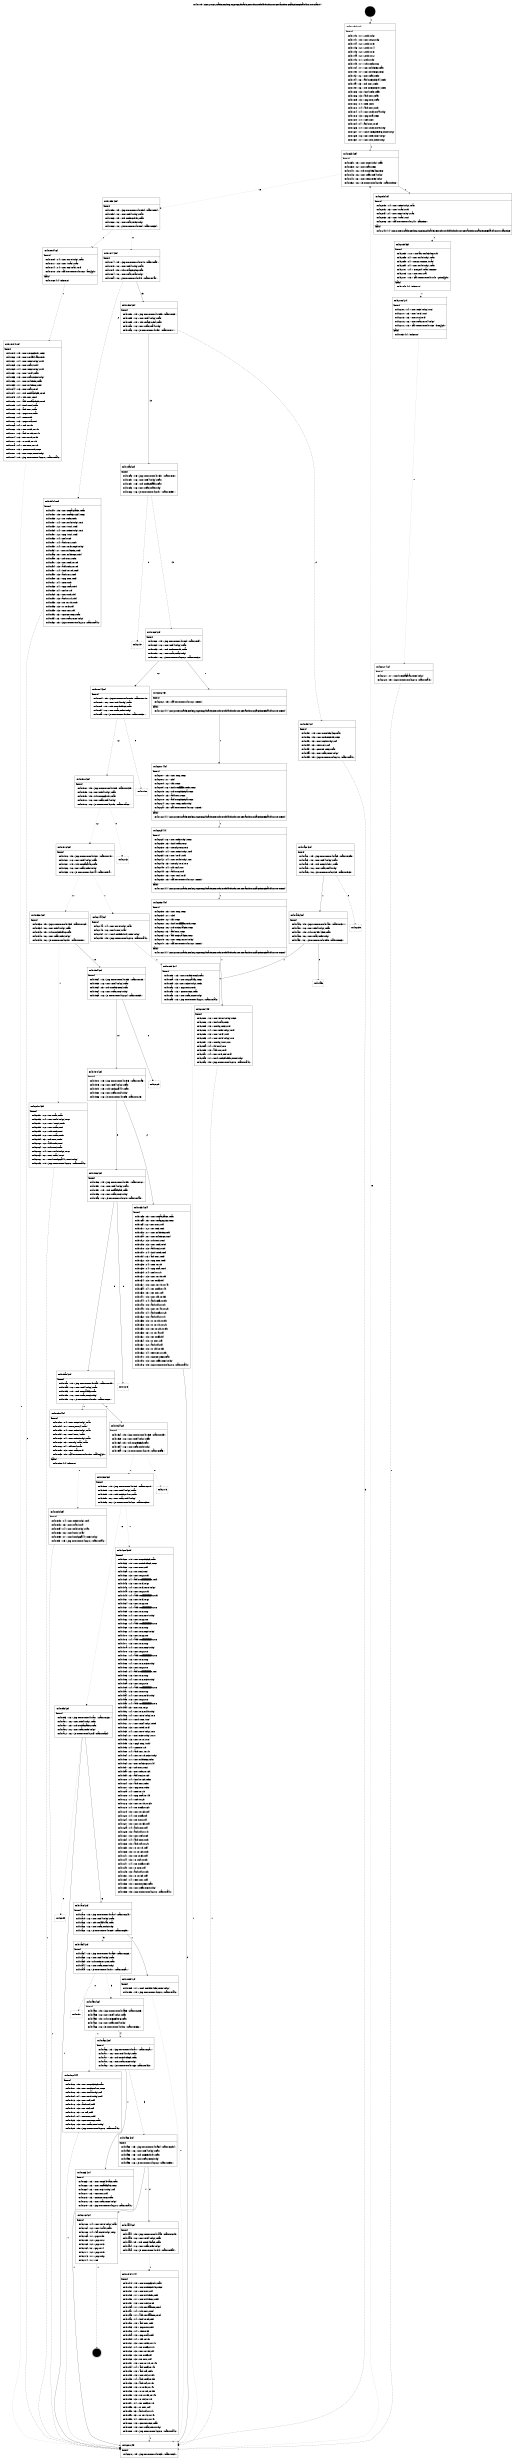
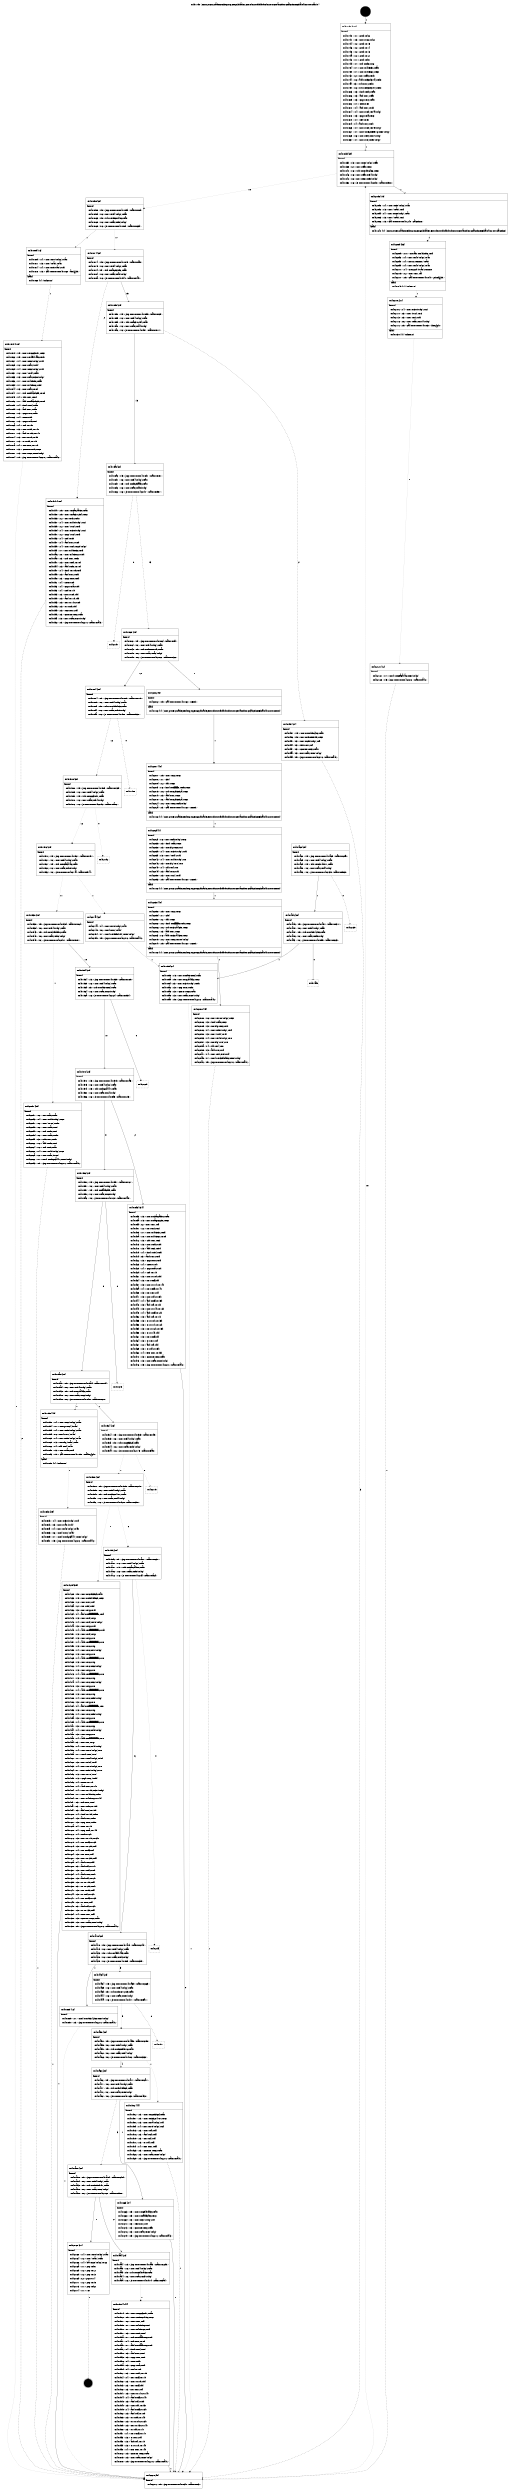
edge "0x4019fc [28]" -> "0x40221c [5]": now "0x401b2e [309]" -> "0x40221c [5]"
